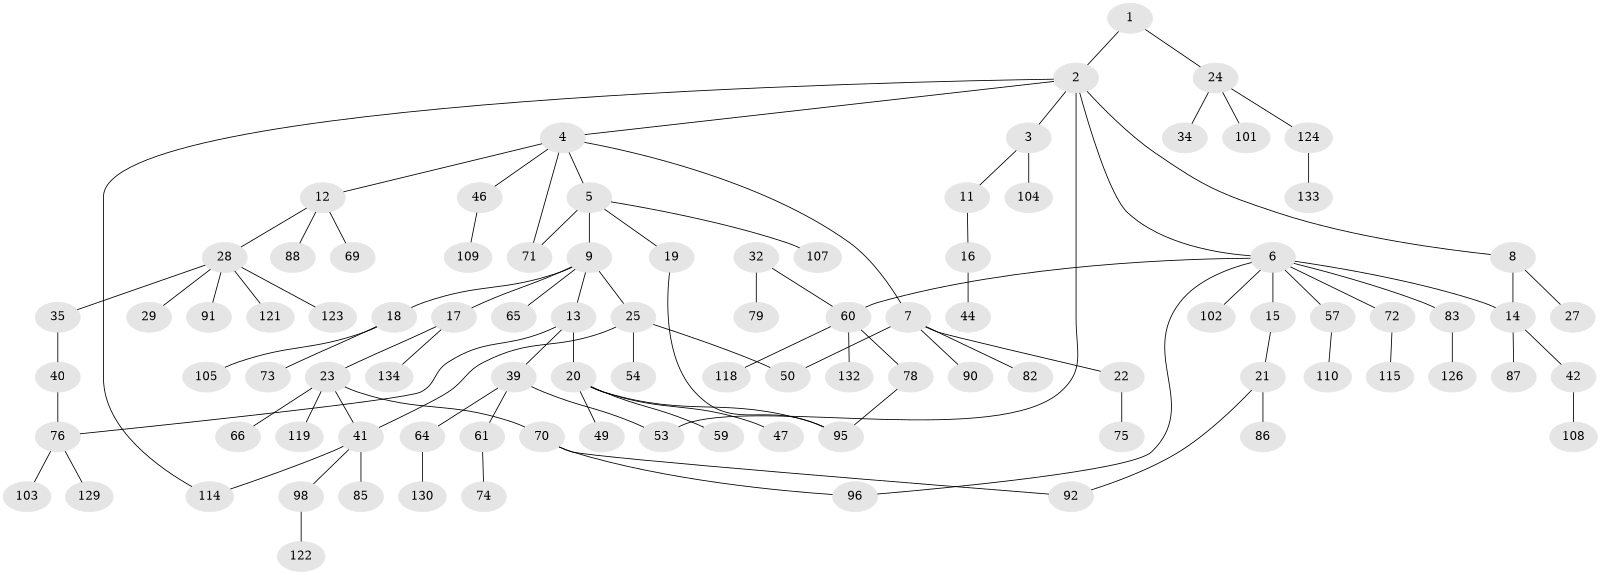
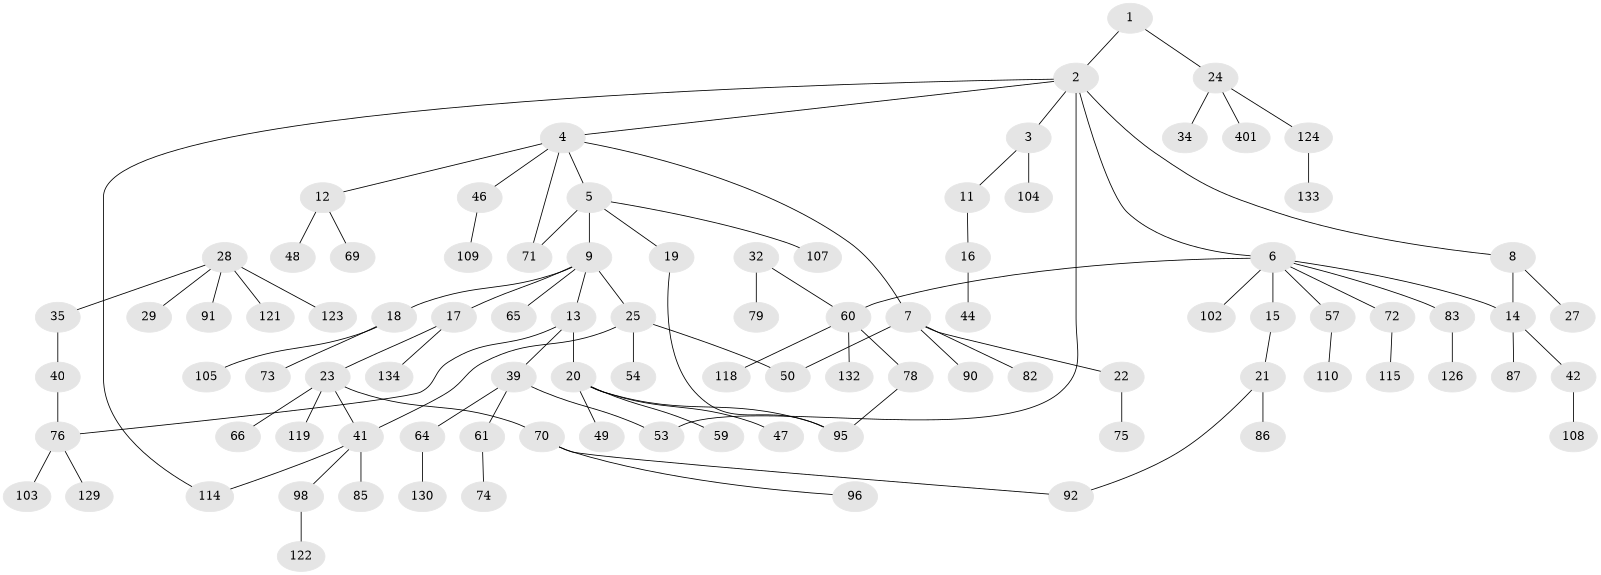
node "101": label "101" -> "401"
edge "12" -- "28": removed
node "88": label "88" -> "48"
edge "6" -- "96": removed
